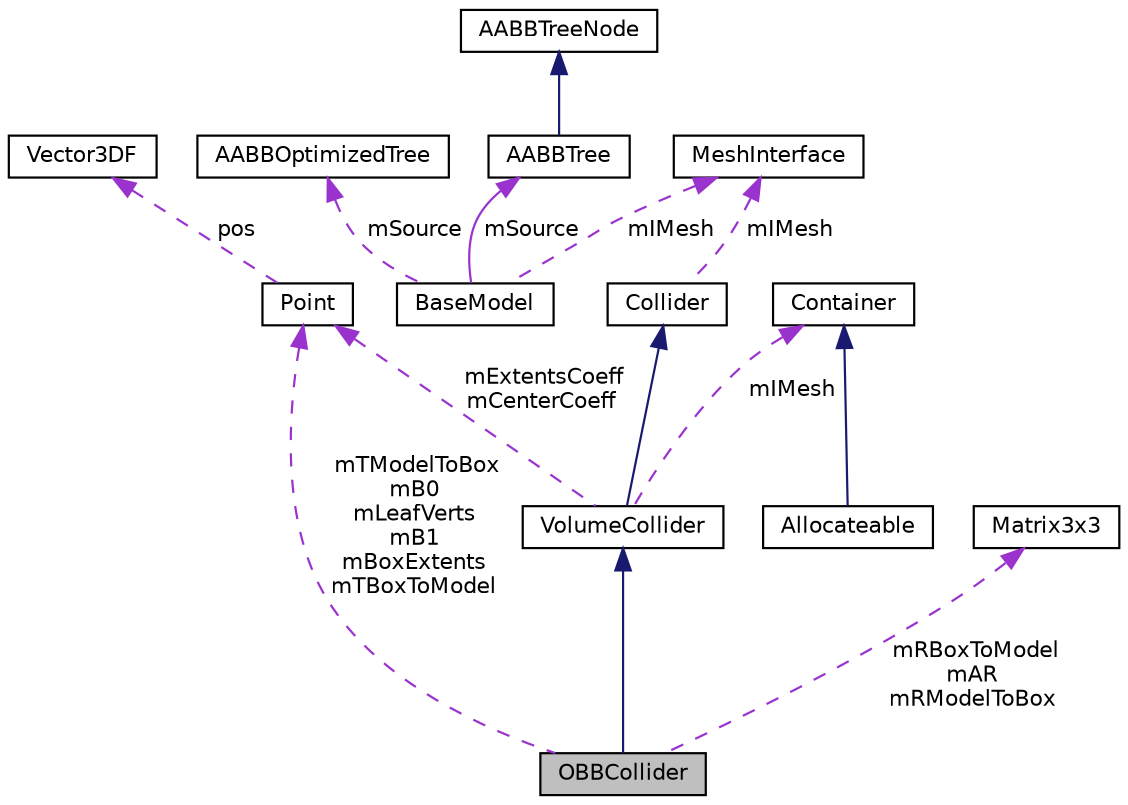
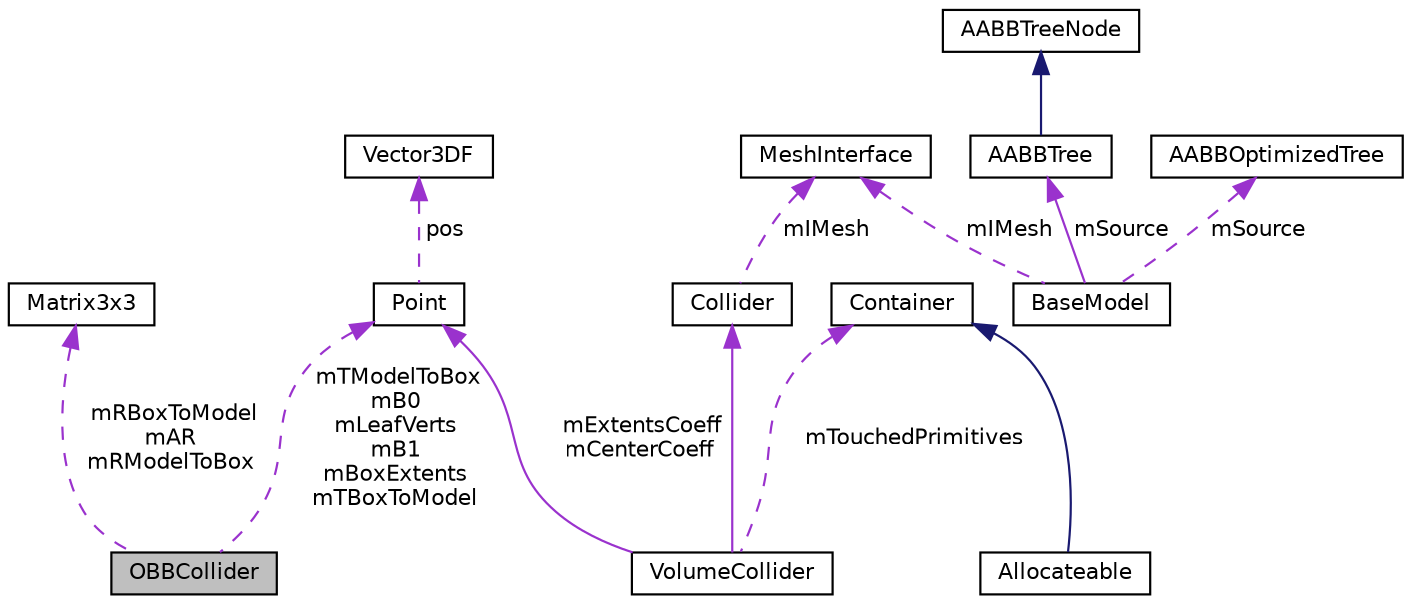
edge "VolumeCollider" -> "Container": label " mIMesh" -> " mTouchedPrimitives"
edge "VolumeCollider" -> "Point": style dashed -> solid
edge "VolumeCollider" -> "Collider": color midnightblue -> darkorchid3
edge "OBBCollider" -> "VolumeCollider": removed
